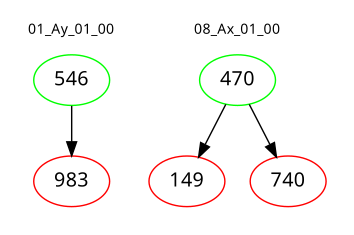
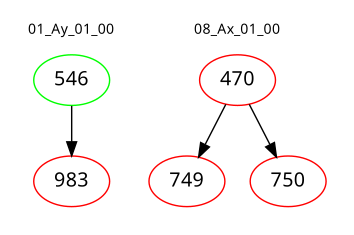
node "470": color green -> red
node "149": label "149" -> "749"
node "740": label "740" -> "750"
